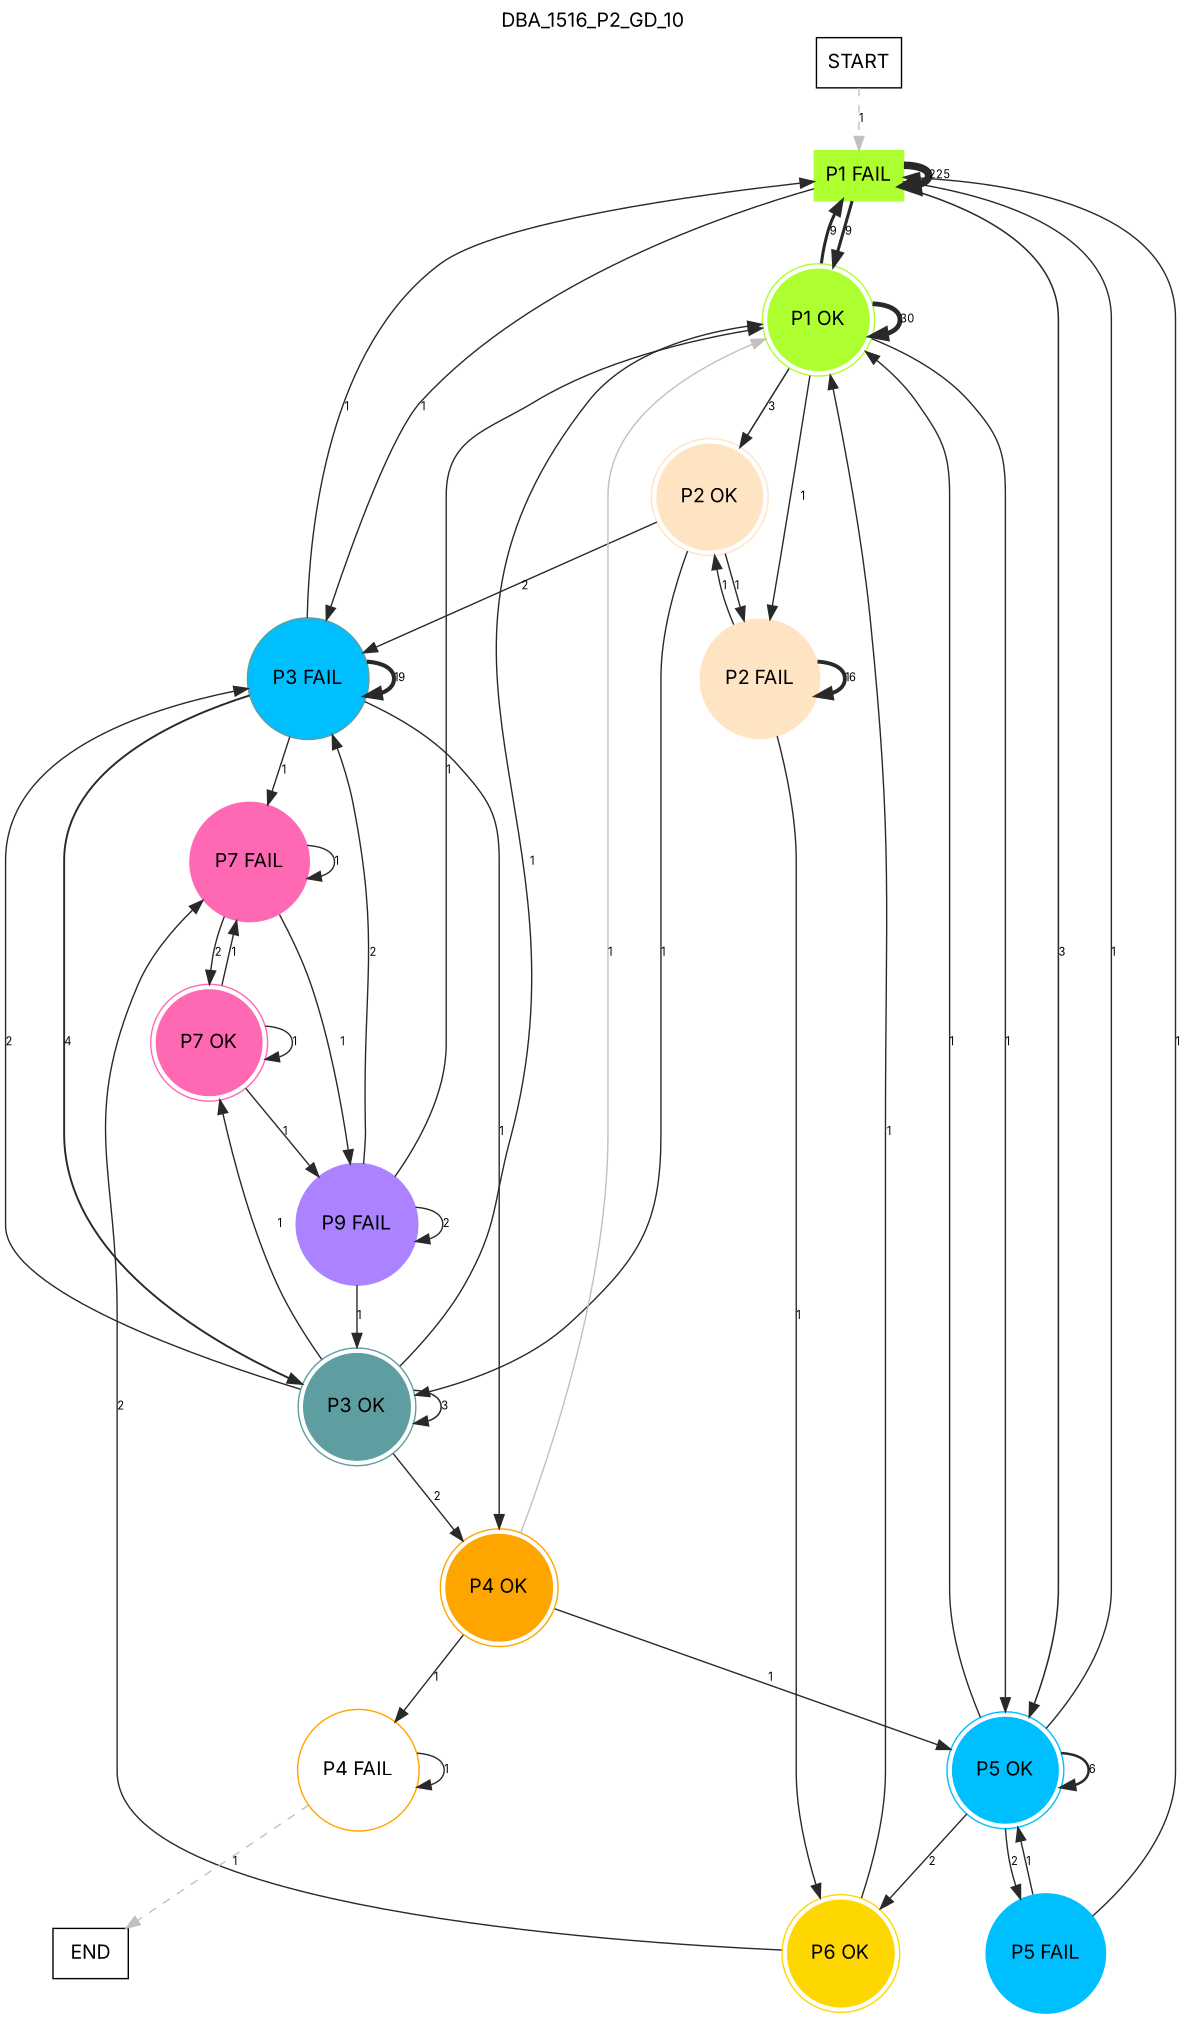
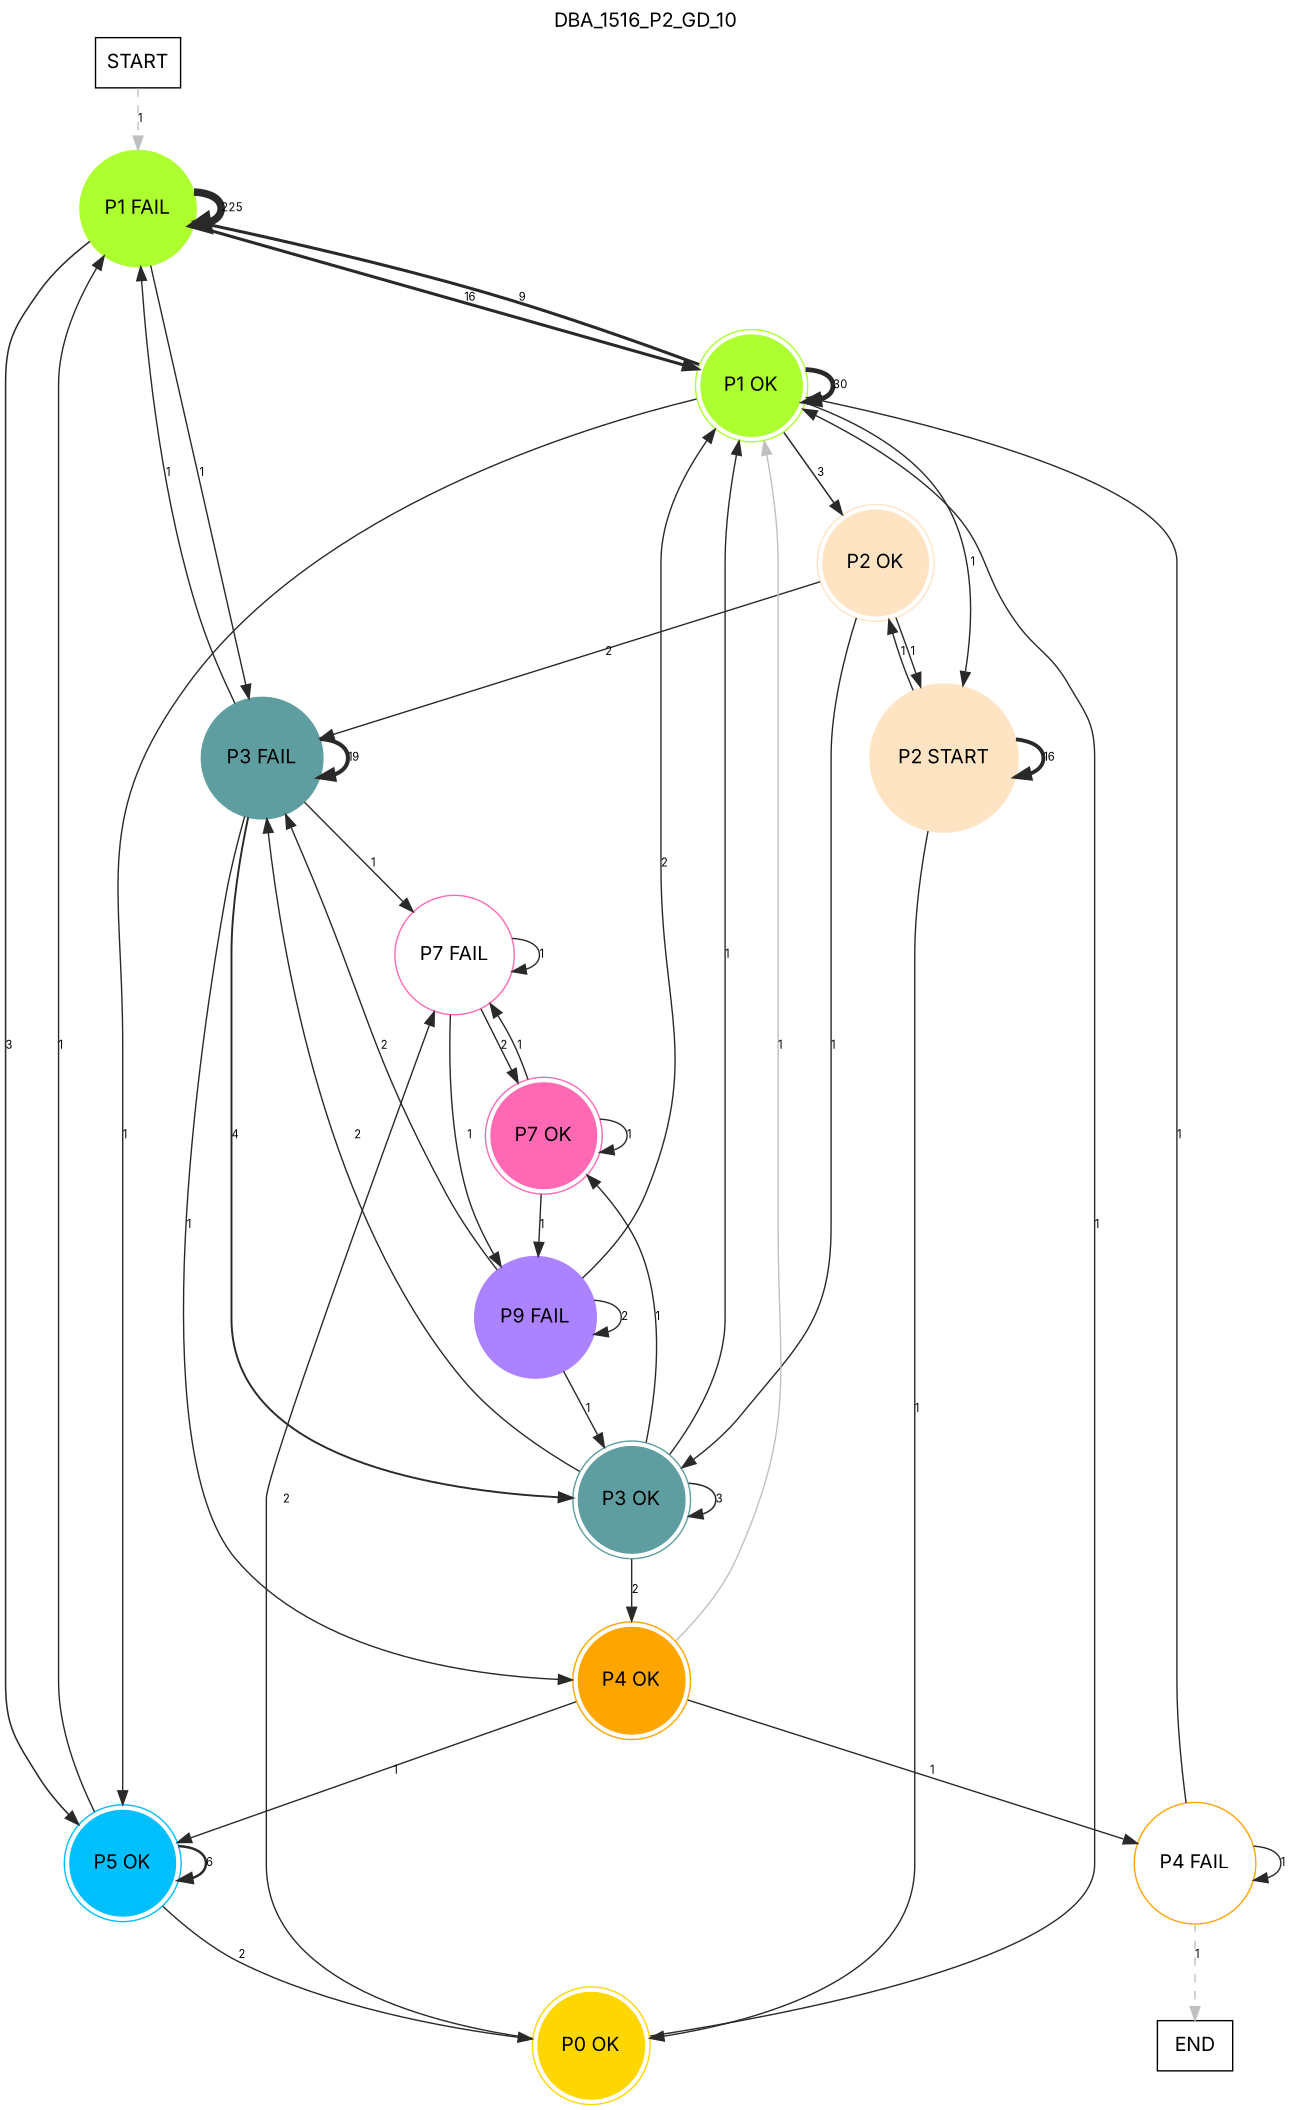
node "P1 FAIL": shape box -> circle
edge "P1 FAIL" -> "P1 OK": label "9" -> "16"
node "P3 FAIL": fillcolor deepskyblue -> cadetblue
node "P2 FAIL": label "P2 FAIL" -> "P2 START"
edge "P9 FAIL" -> "P1 OK": label "1" -> "2"
node "P7 FAIL": fillcolor hotpink -> white
edge "P5 OK" -> "P1 OK": now "P4 FAIL" -> "P1 OK"
node "P6 OK": label "P6 OK" -> "P0 OK"
node "P5 FAIL": removed
